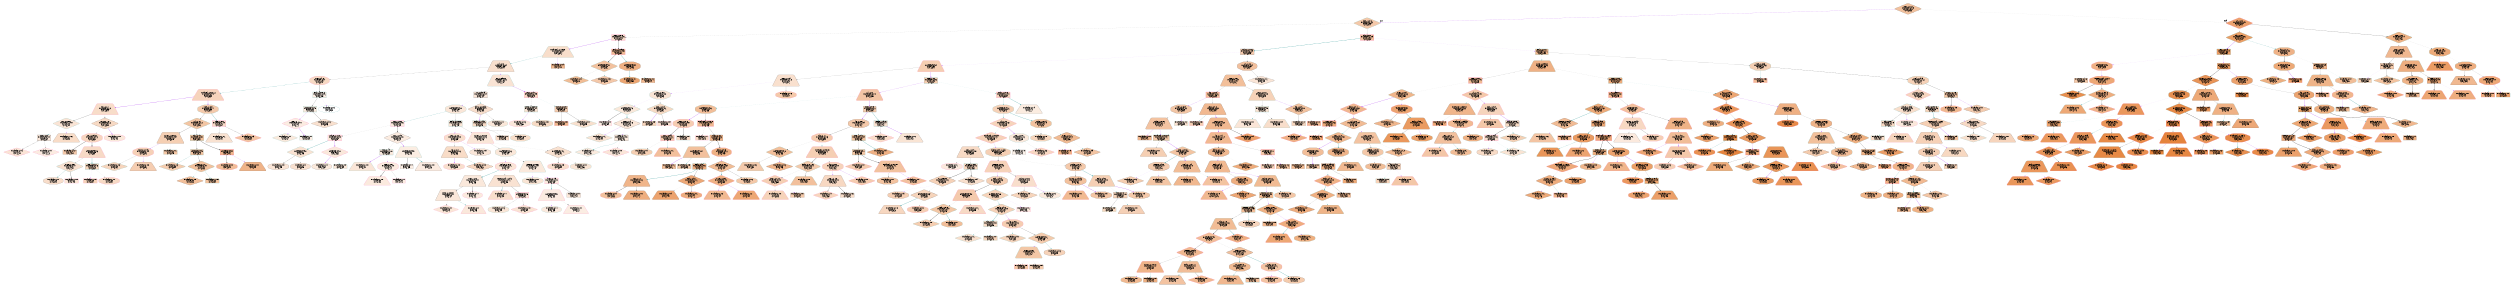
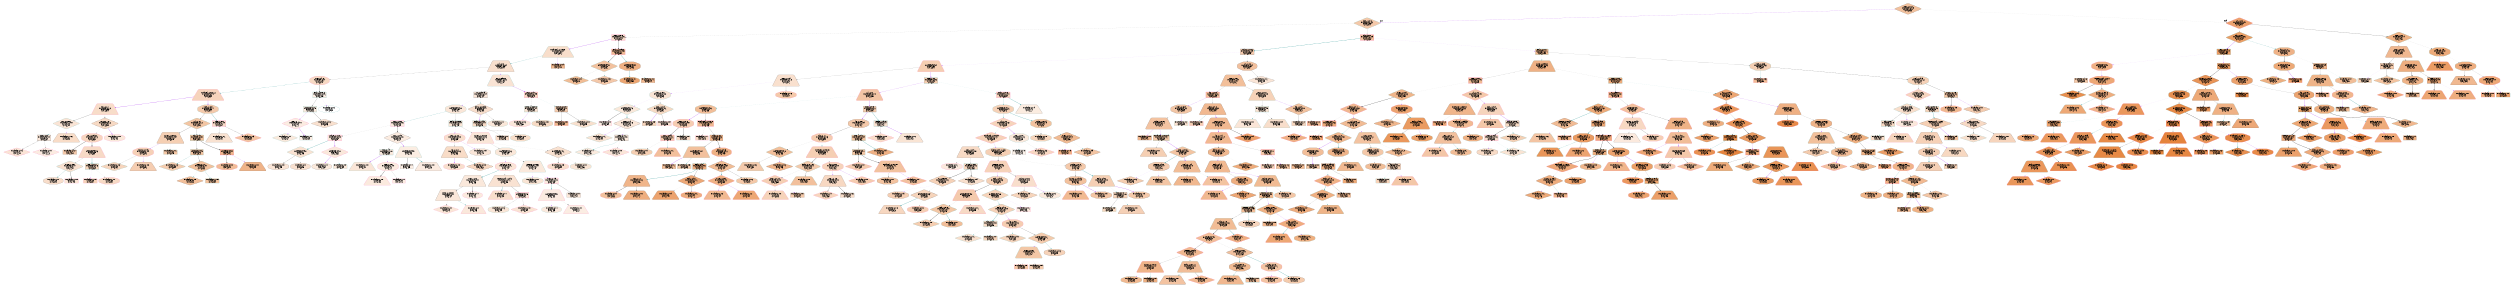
edge "SwHBa <= 8.09 squared_error = 0.65 samples = 60 value = 7.13" -> "C2SP2 <= 9.47 squared_error = 0.51 samples = 49 value = 6.95": color purple -> black
node "squared_error = 0.02 samples = 3 maxsOH = 6.96": label "squared_error = 0.02 samples = 3 maxsOH = 6.96" -> "squared_error = 0.02 samples = 3 value = 6.96"
